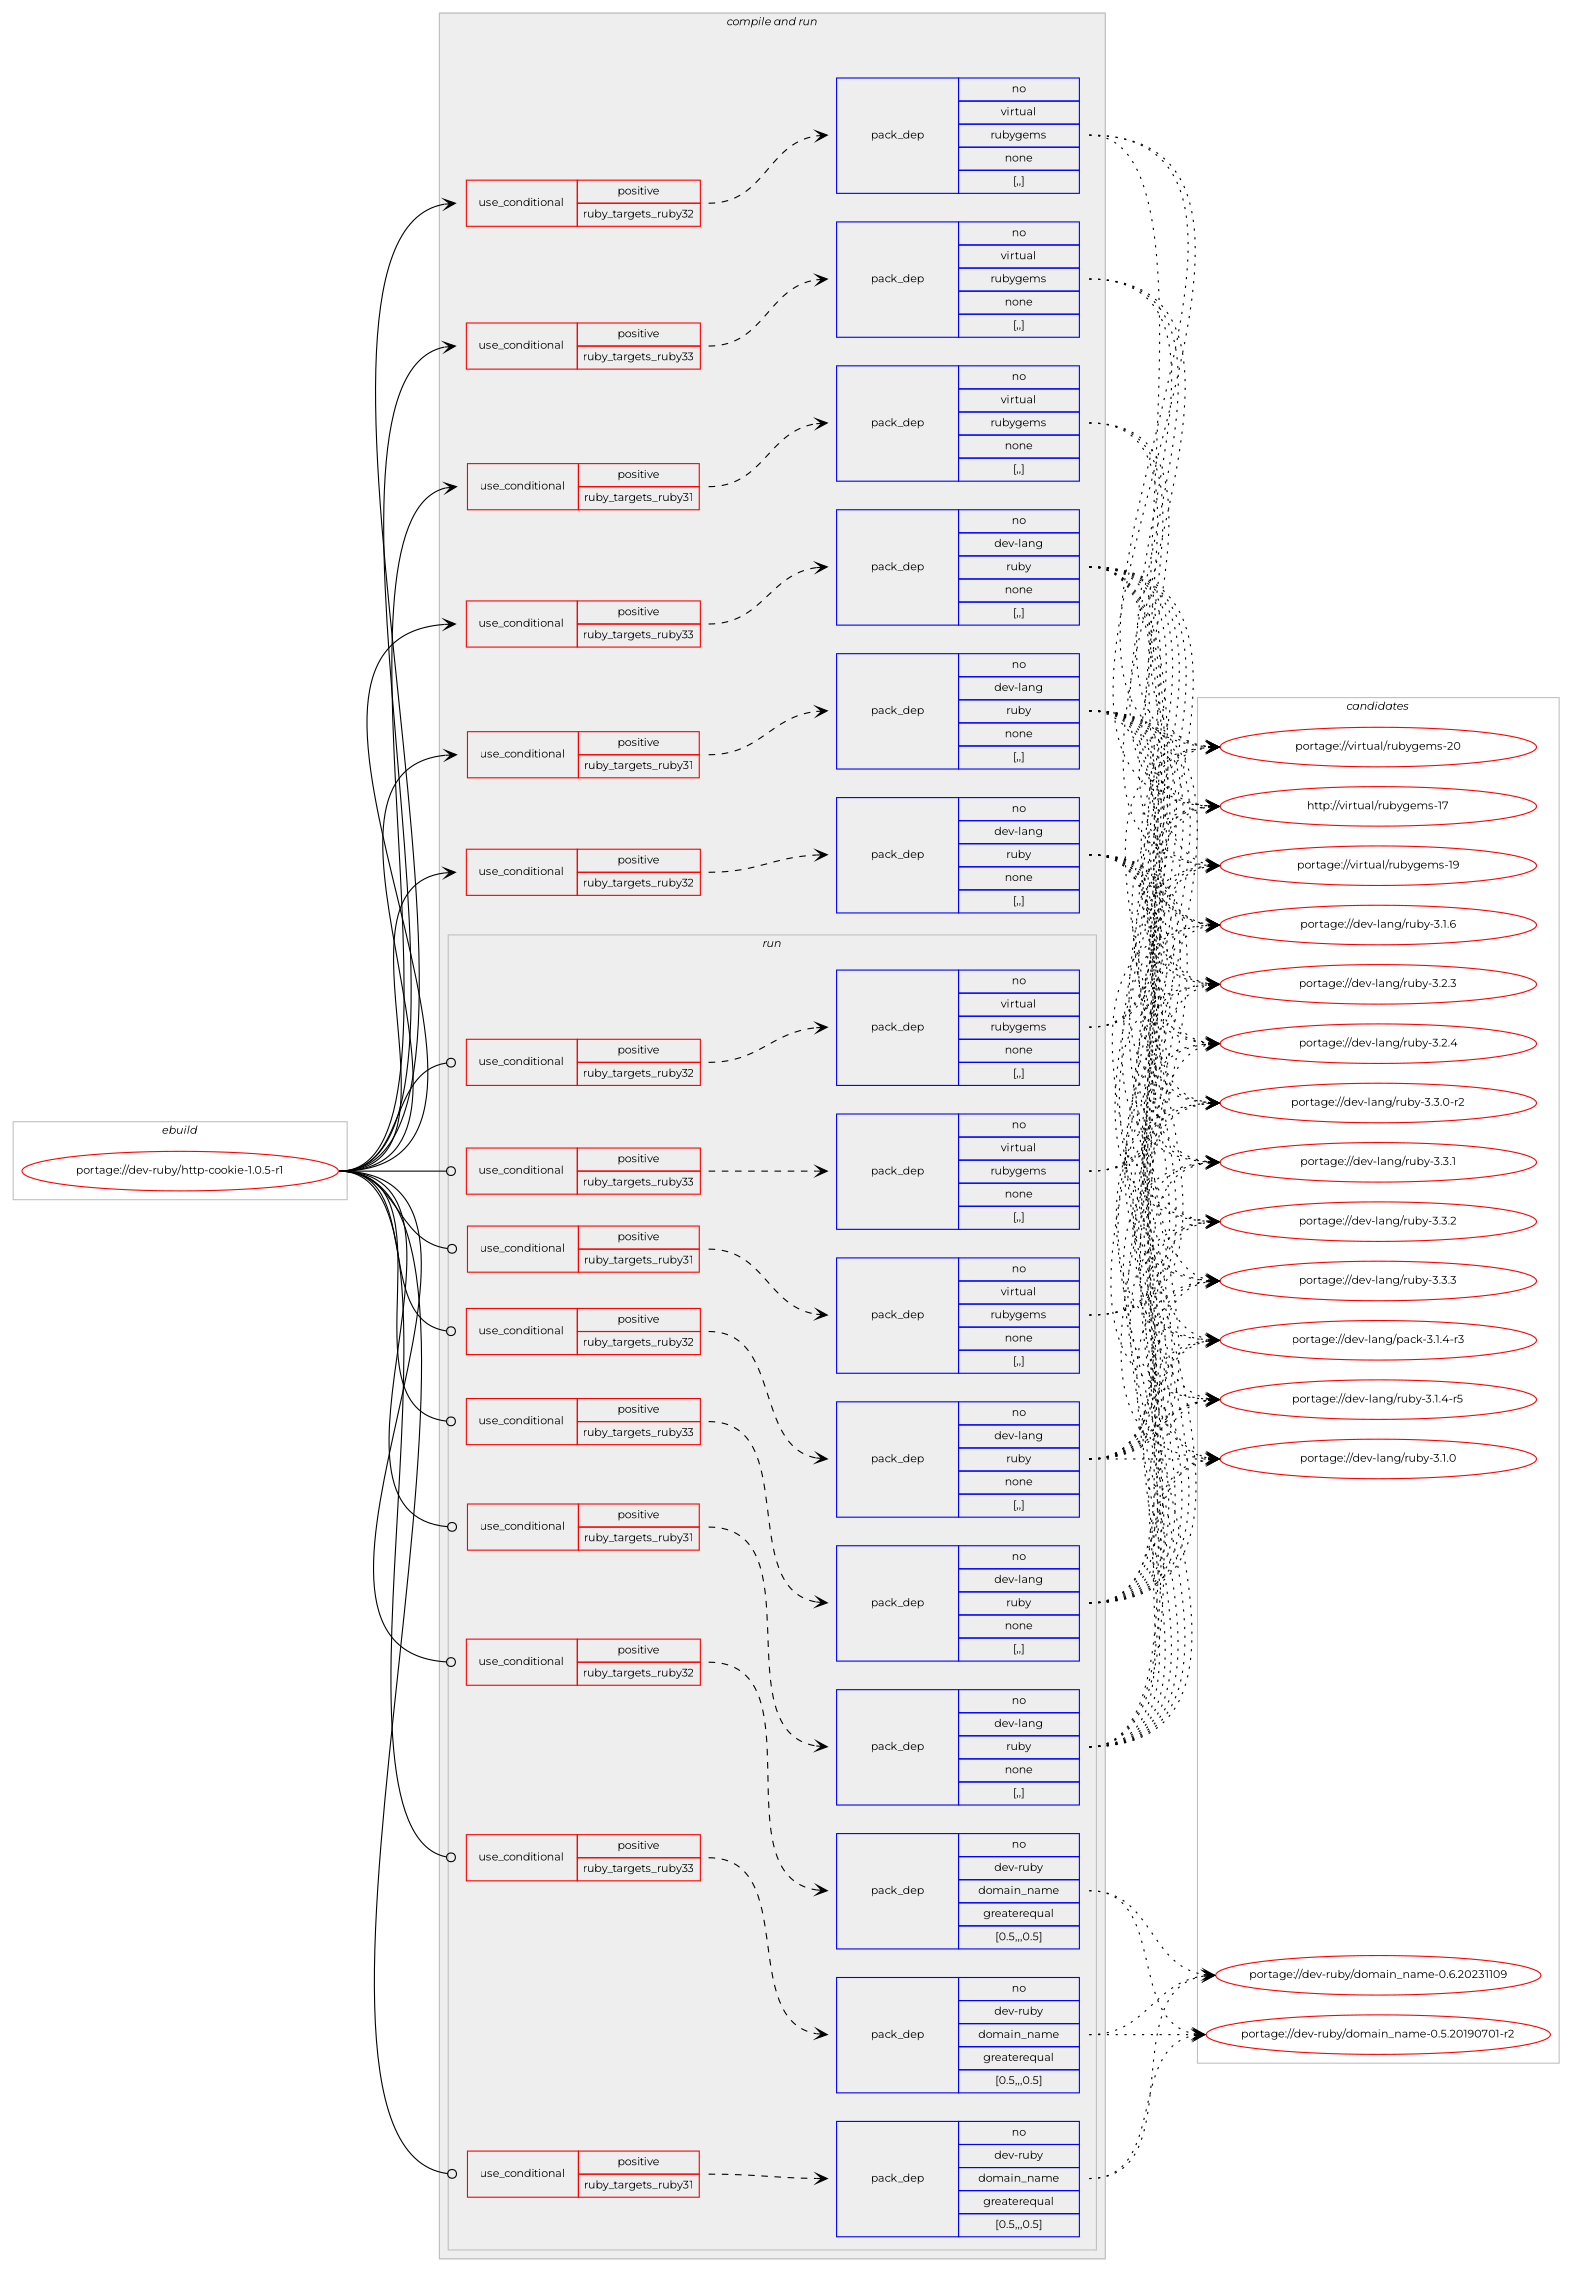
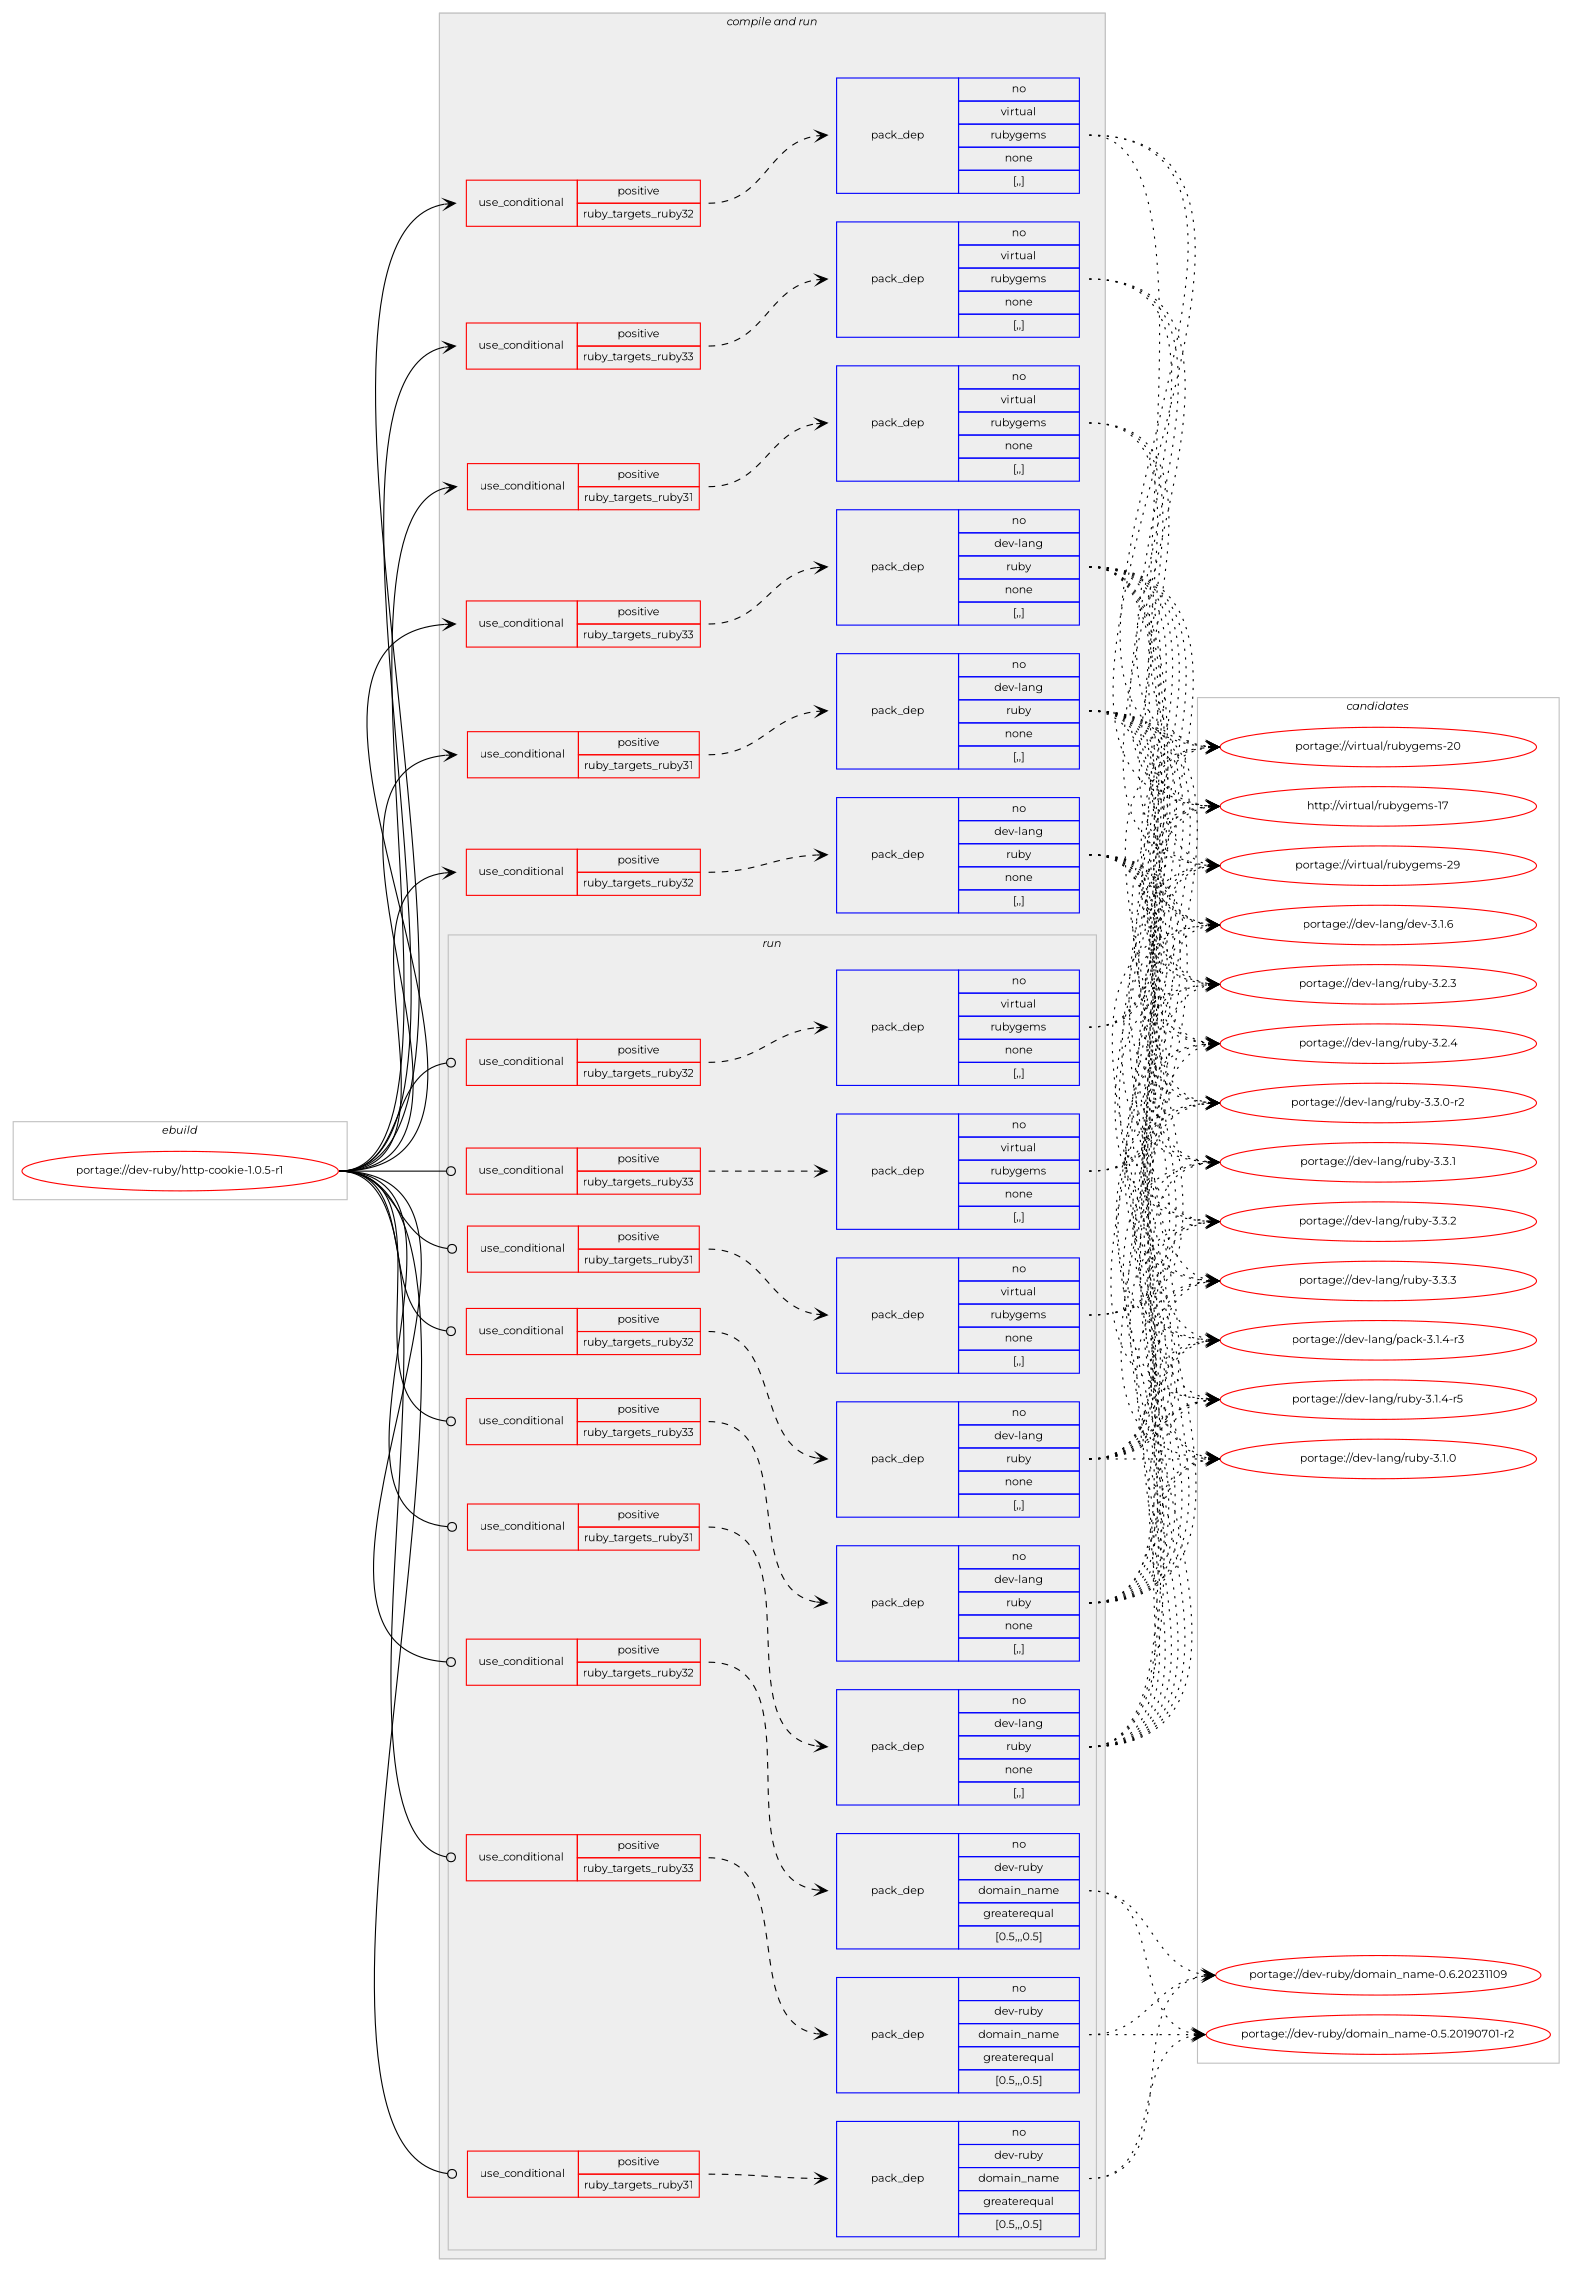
node "portage://virtual/rubygems-19": label "portage://virtual/rubygems-19" -> "portage://virtual/rubygems-29"
node "portage://dev-lang/ruby-3.1.6": label "portage://dev-lang/ruby-3.1.6" -> "portage://dev-lang/dev-3.1.6"
